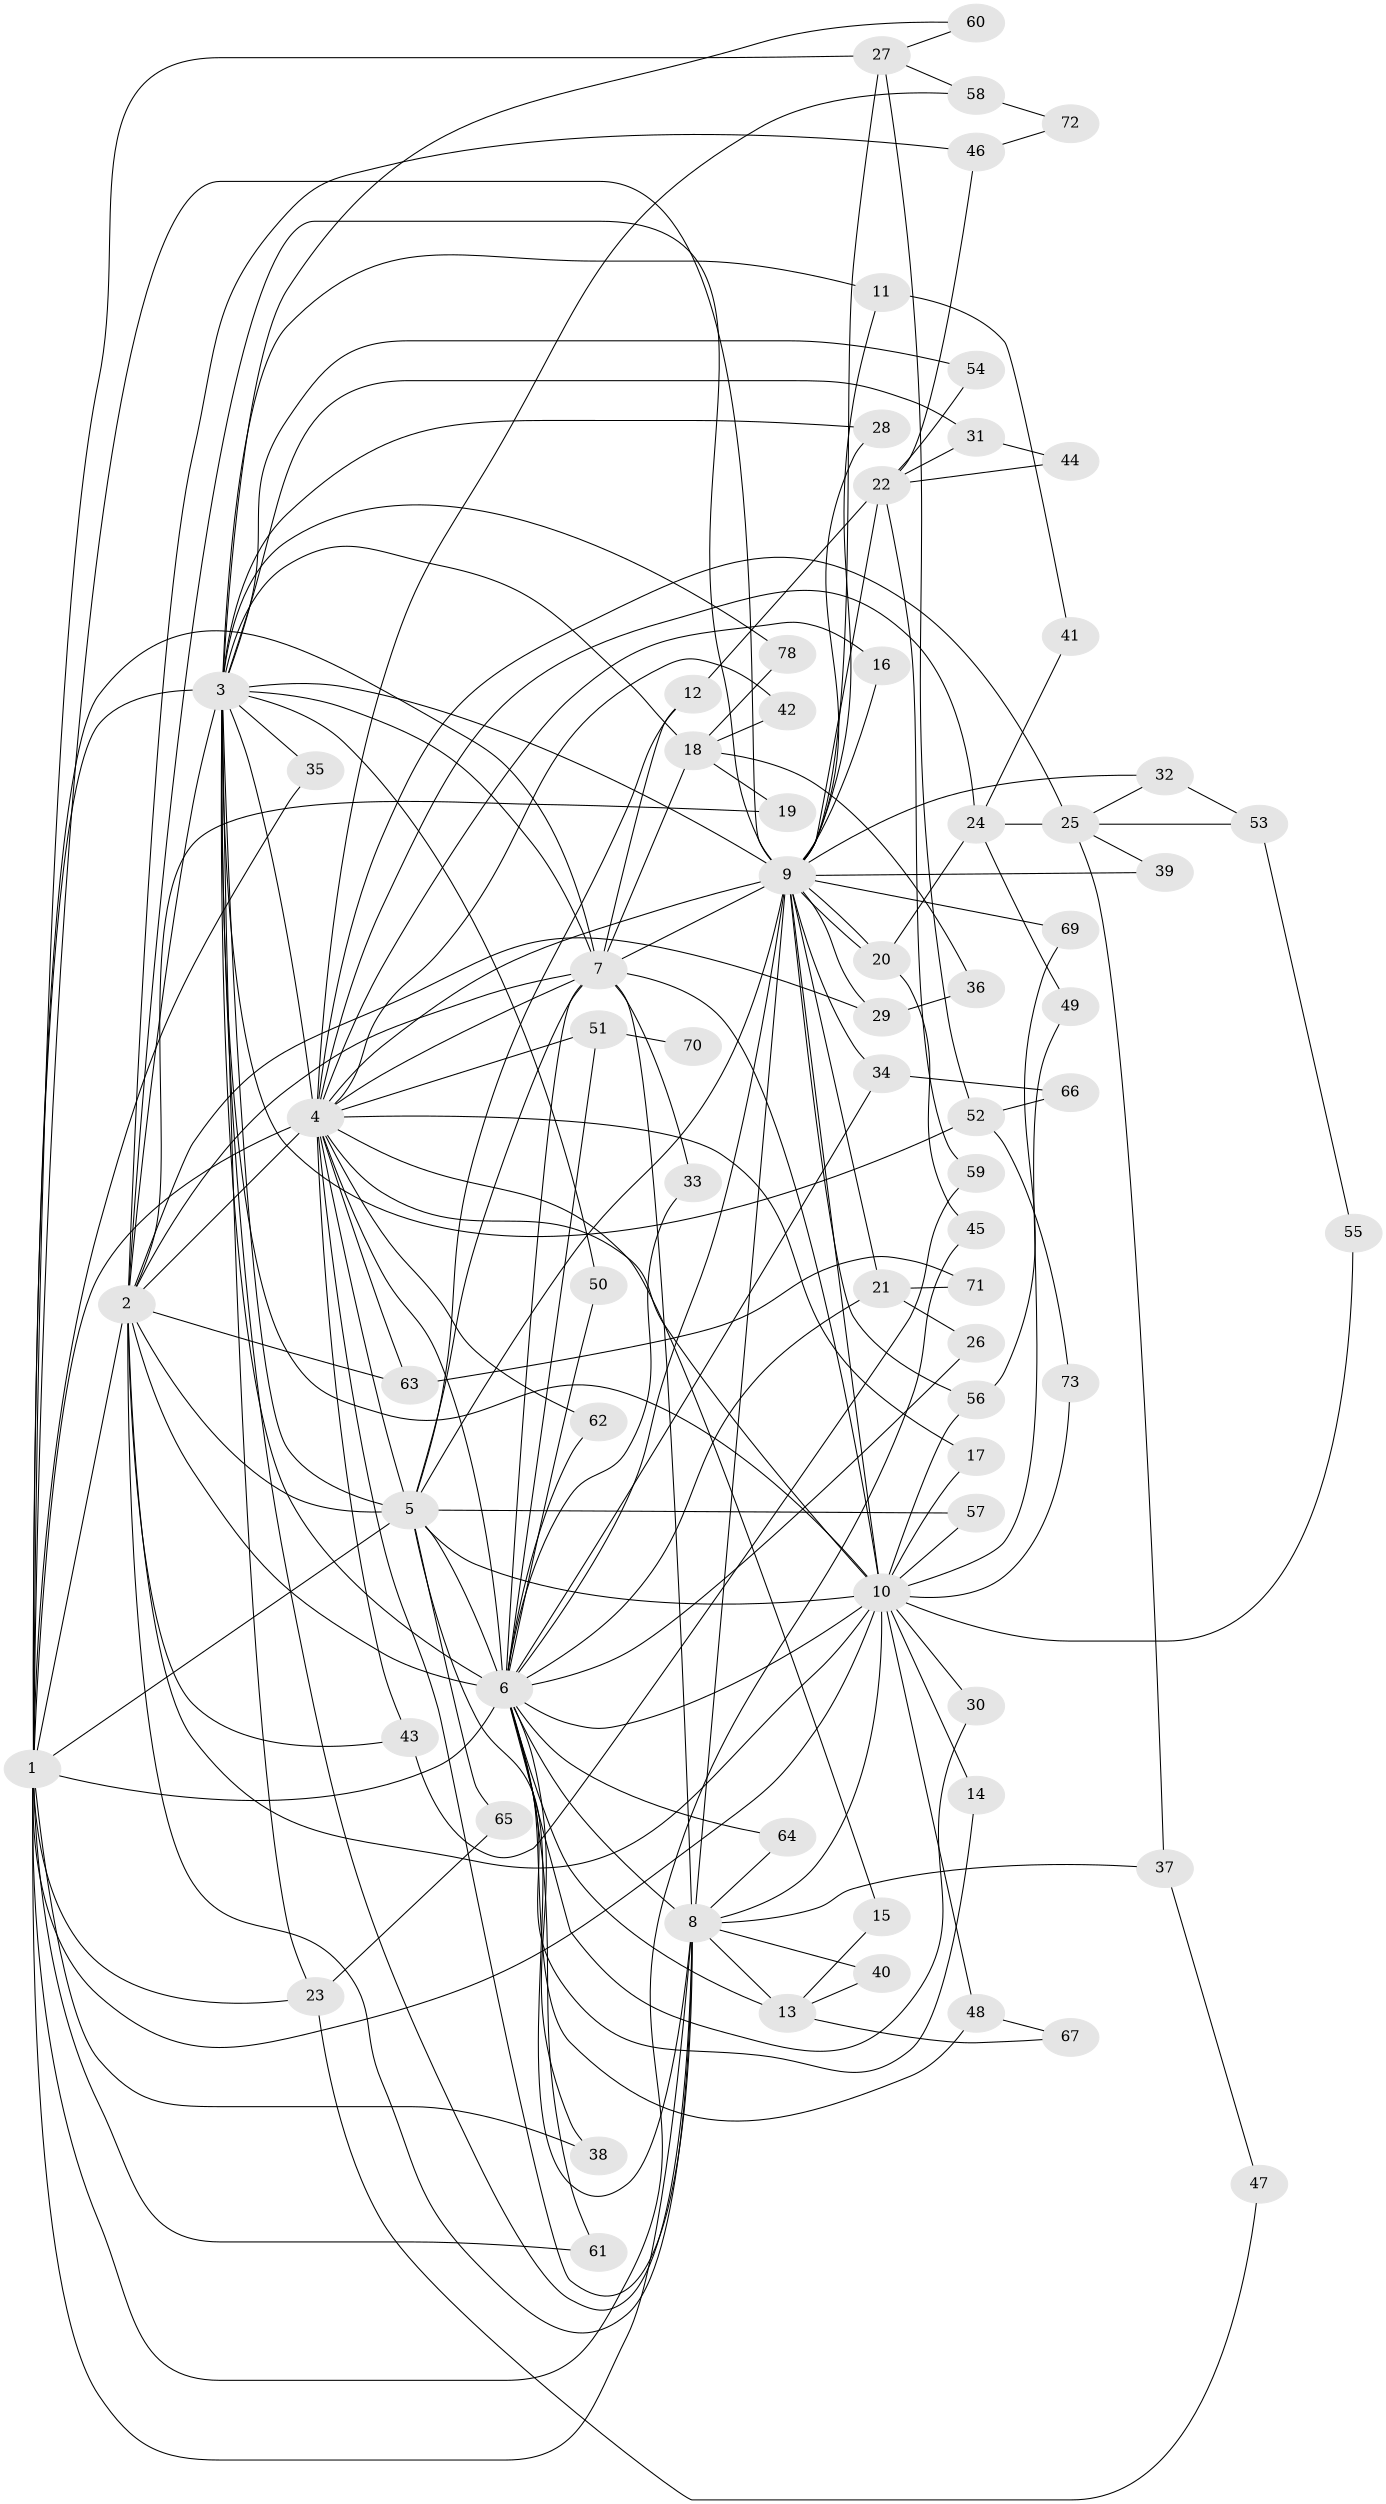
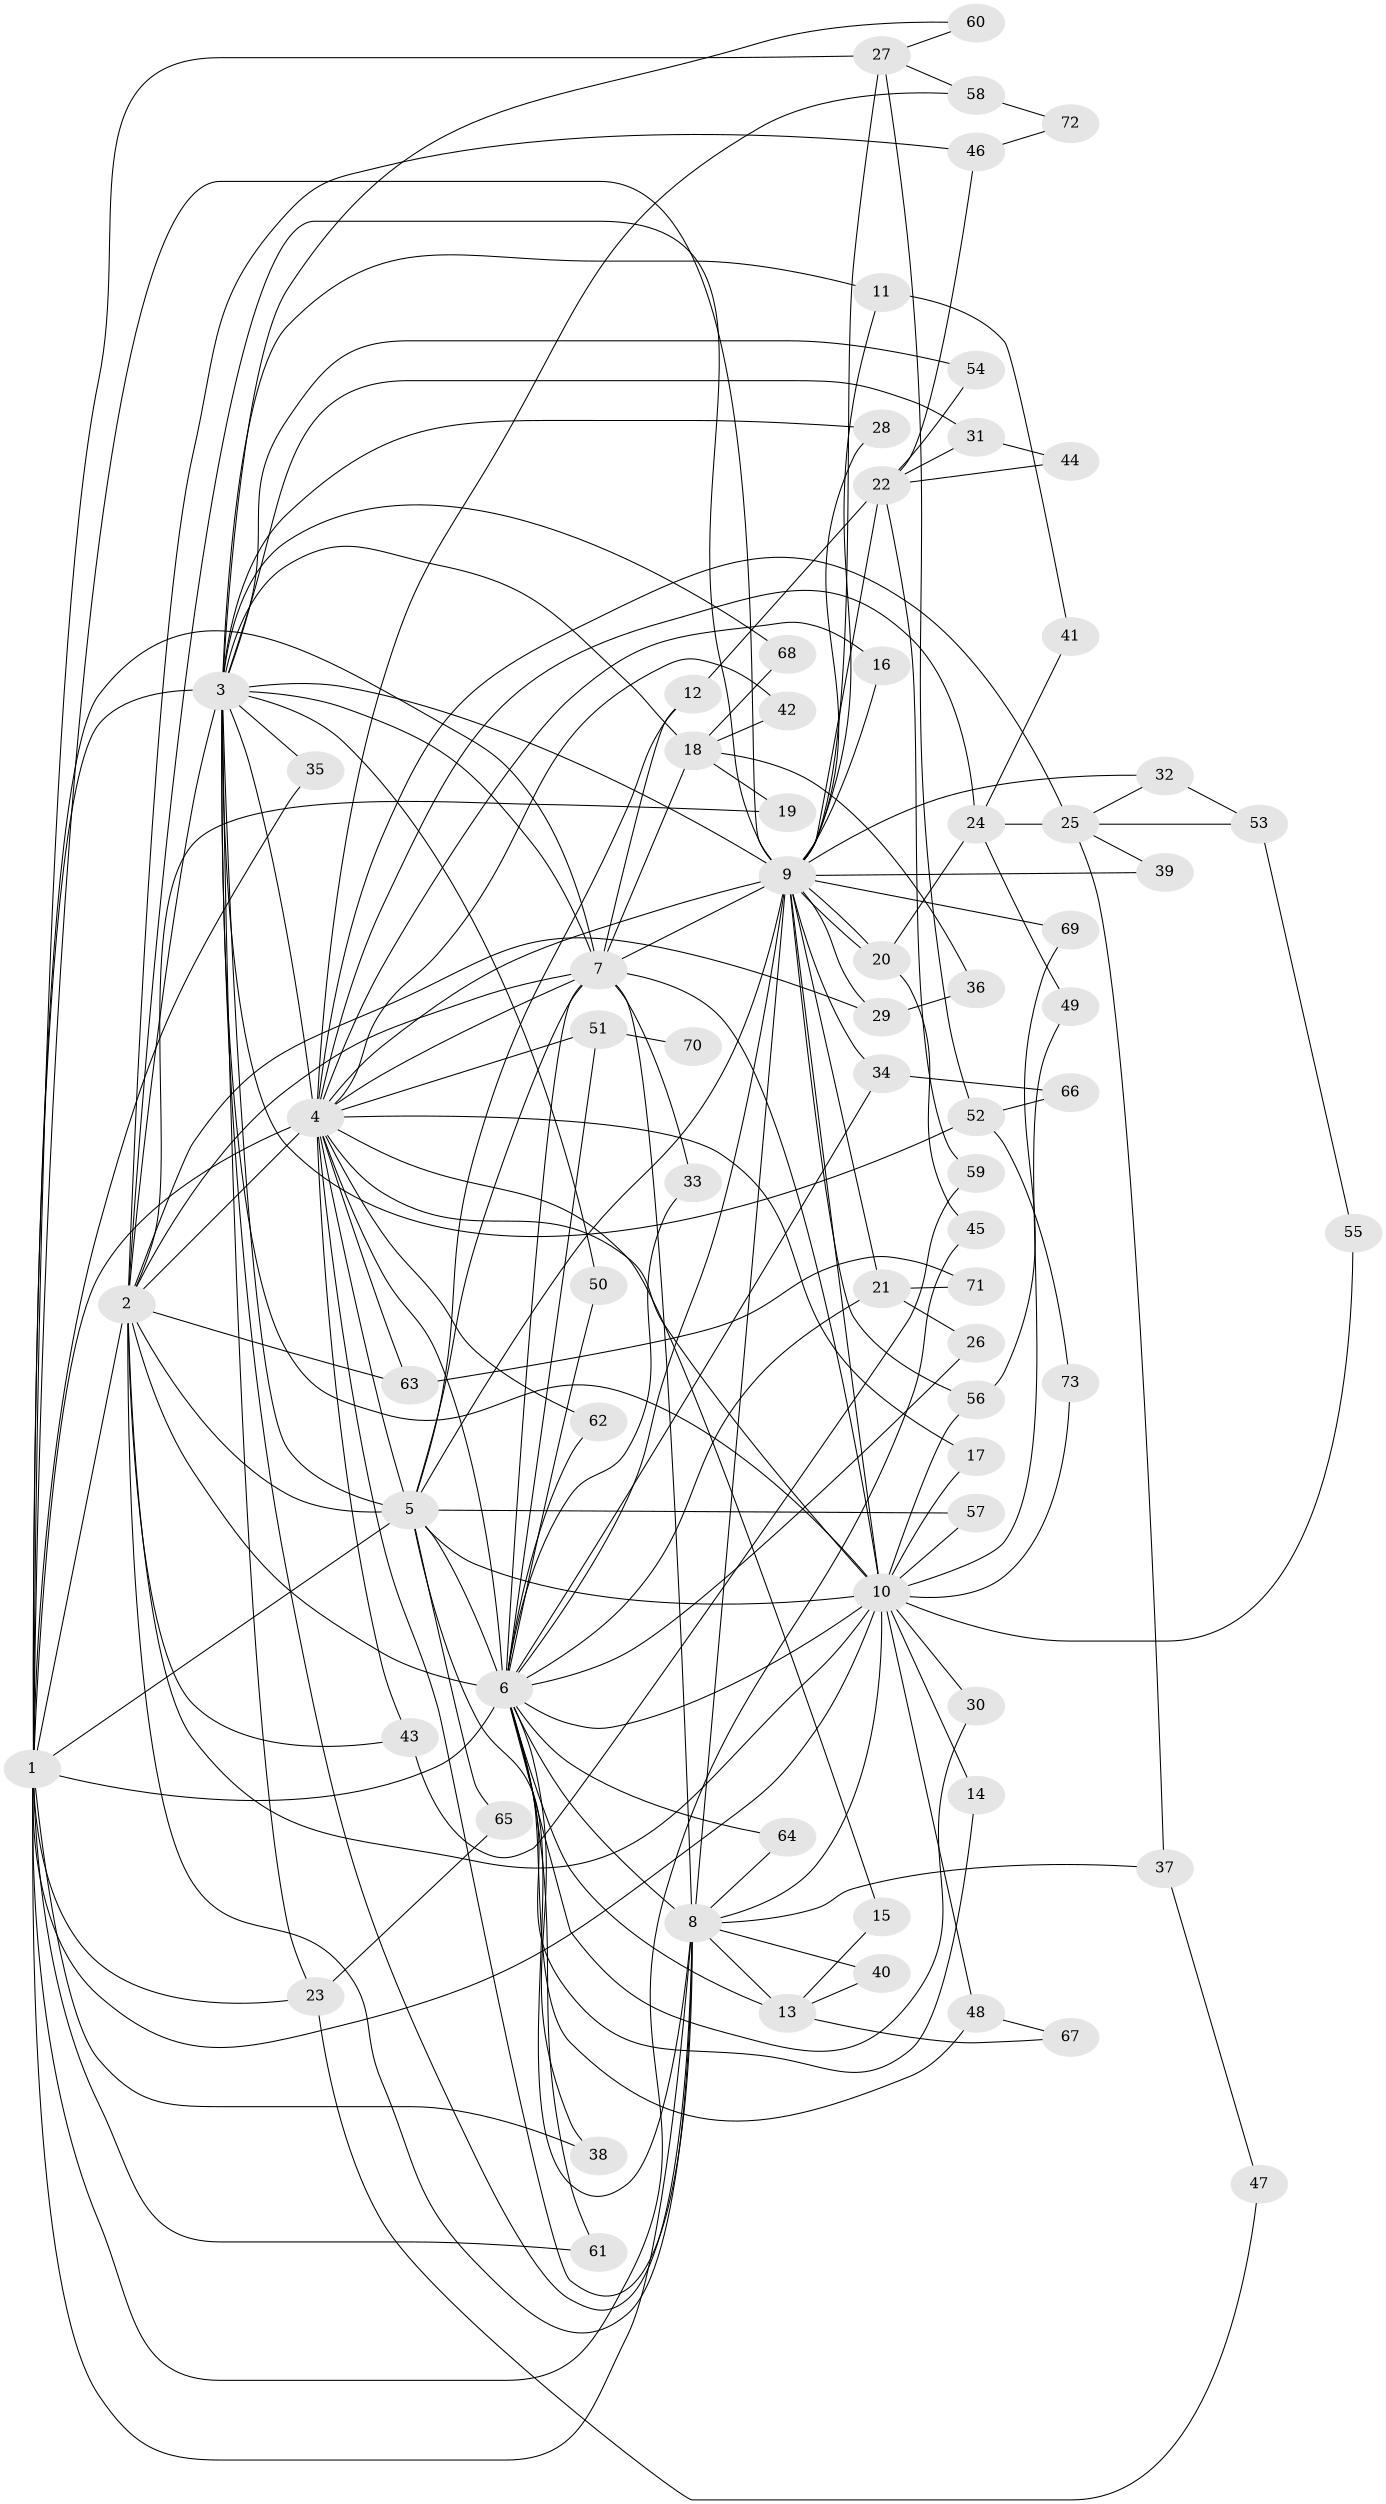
node "78": label "78" -> "68"
edge "3" -- "6": removed
